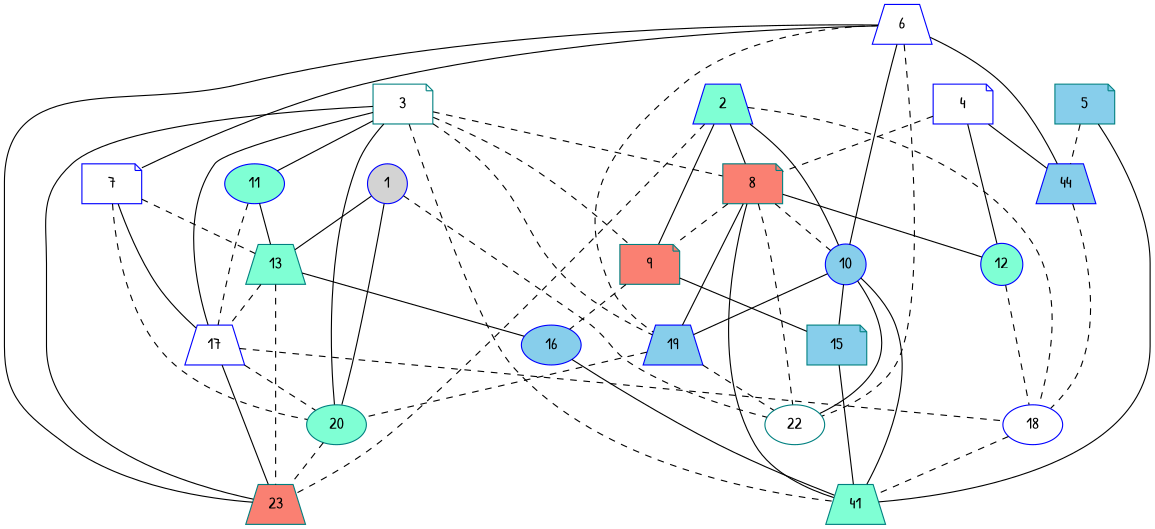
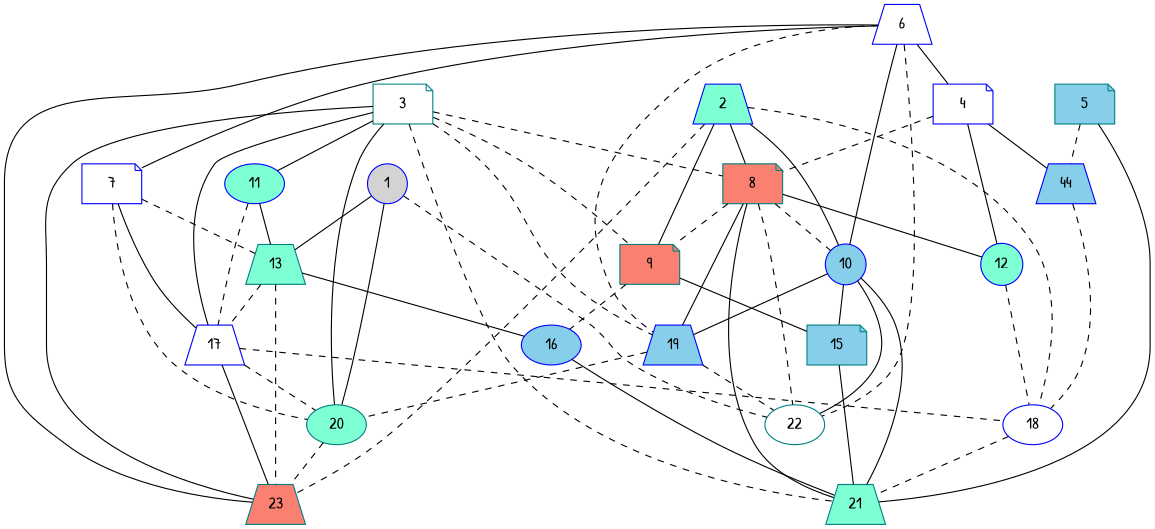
edge "6" -- "44": now "6" -- "4"
node "41": label "41" -> "21"
